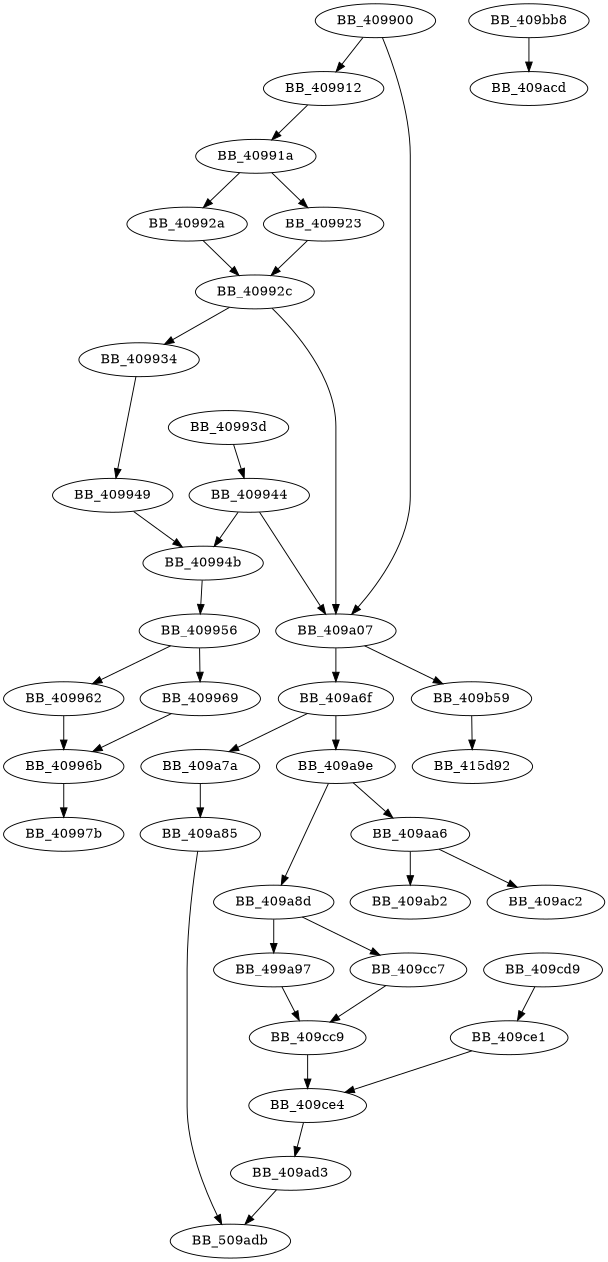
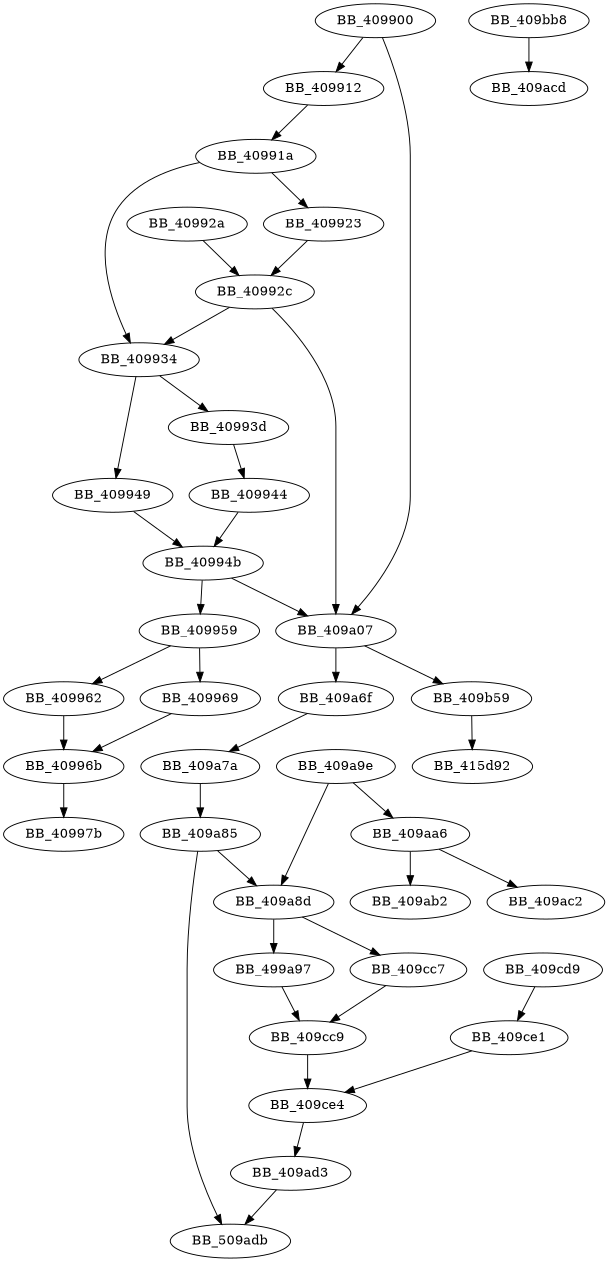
edge "BB_40991a" -> "BB_40992a": now "BB_40991a" -> "BB_409934"
edge "BB_409934" -> "BB_40993d": added
edge "BB_409944" -> "BB_409a07": now "BB_40994b" -> "BB_409a07"
node "BB_409956": label "BB_409956" -> "BB_409959"
edge "BB_409a6f" -> "BB_409a9e": removed
edge "BB_409a85" -> "BB_409a8d": added
